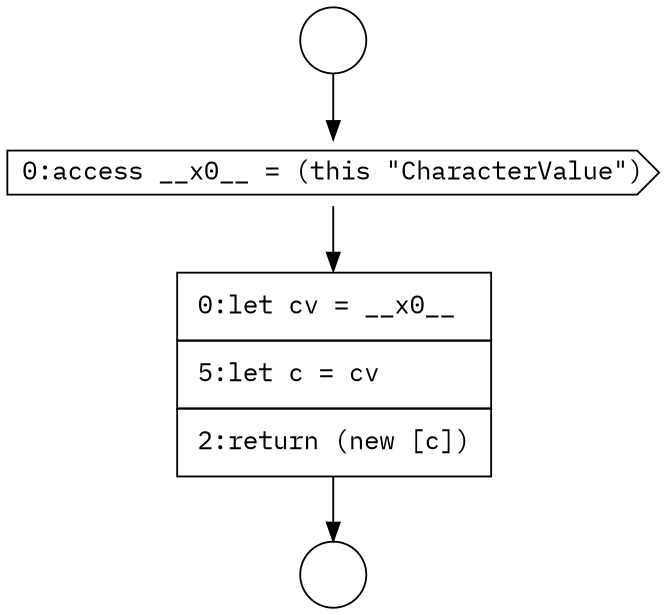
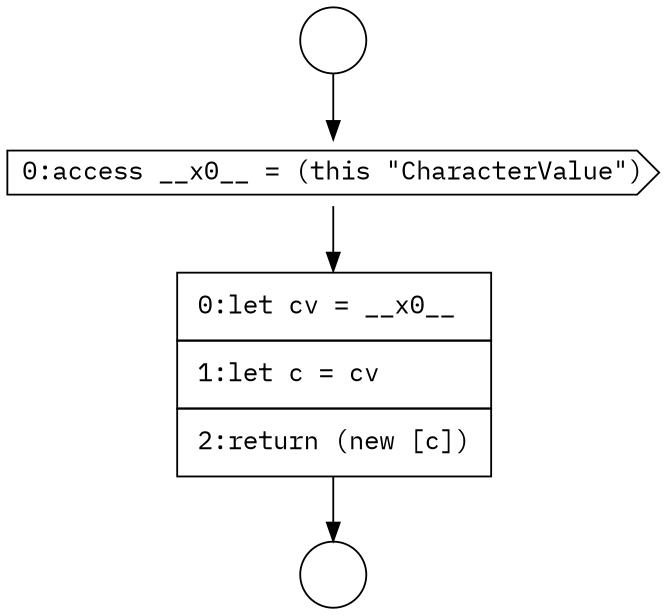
node "0:let cv = __x0__": text "5:let c = cv" -> "1:let c = cv"
